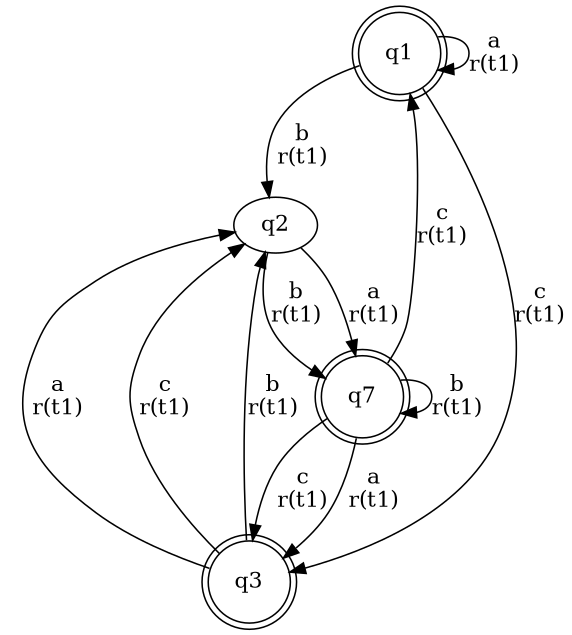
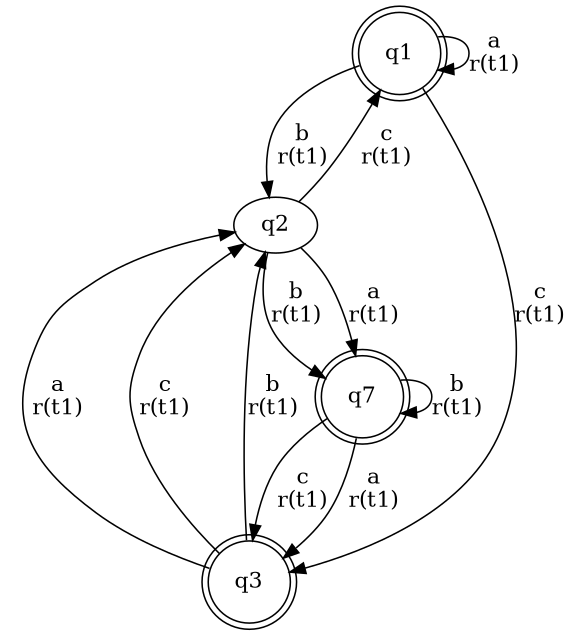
edge "q7" -> "q1": now "q2" -> "q1"
